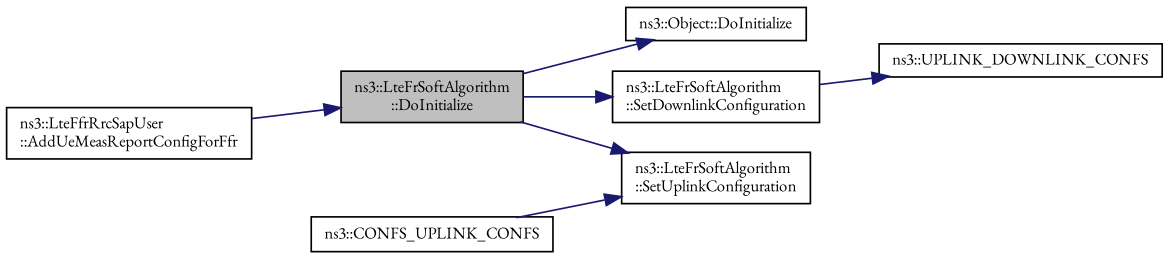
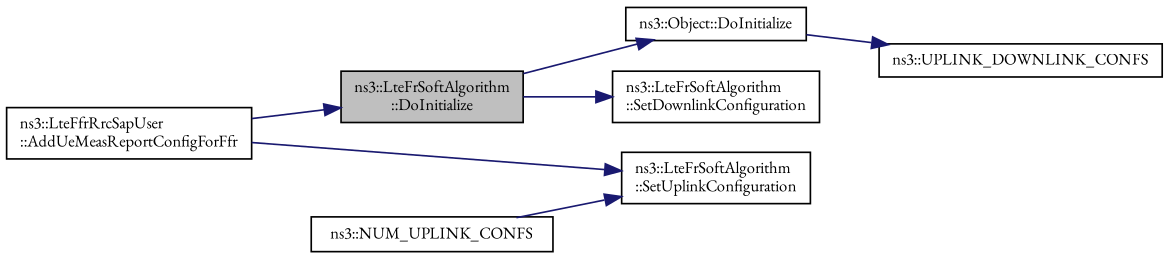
edge "ns3::LteFrSoftAlgorithm ::SetDownlinkConfiguration" -> "ns3::UPLINK_DOWNLINK_CONFS": now "ns3::Object::DoInitialize" -> "ns3::UPLINK_DOWNLINK_CONFS"
edge "ns3::LteFrSoftAlgorithm ::DoInitialize" -> "ns3::LteFrSoftAlgorithm ::SetUplinkConfiguration": now "ns3::LteFfrRrcSapUser ::AddUeMeasReportConfigForFfr" -> "ns3::LteFrSoftAlgorithm ::SetUplinkConfiguration"
node "ns3::CONFS_UPLINK_CONFS": label "ns3::CONFS_UPLINK_CONFS" -> "ns3::NUM_UPLINK_CONFS"
